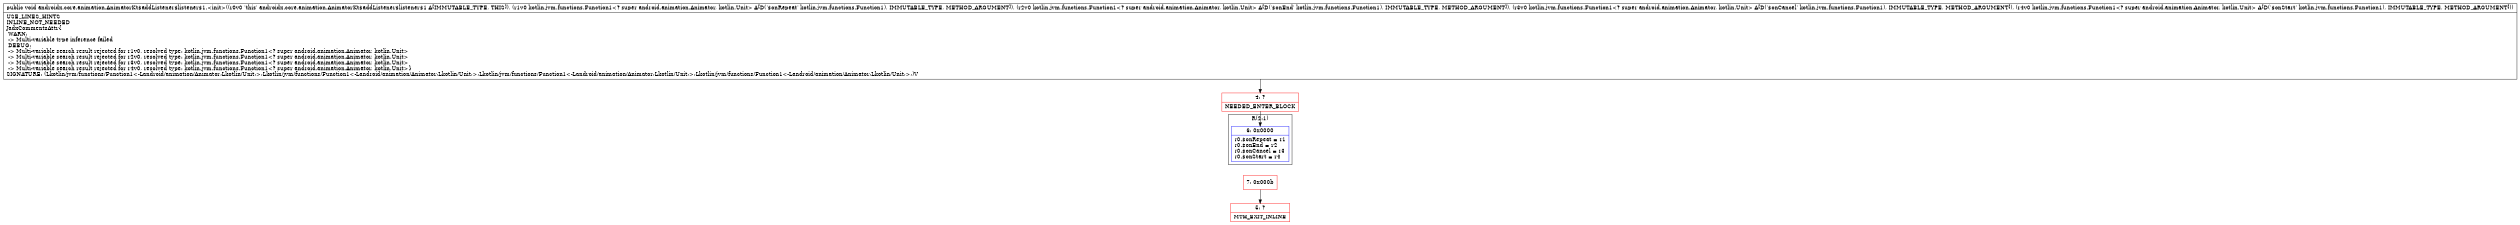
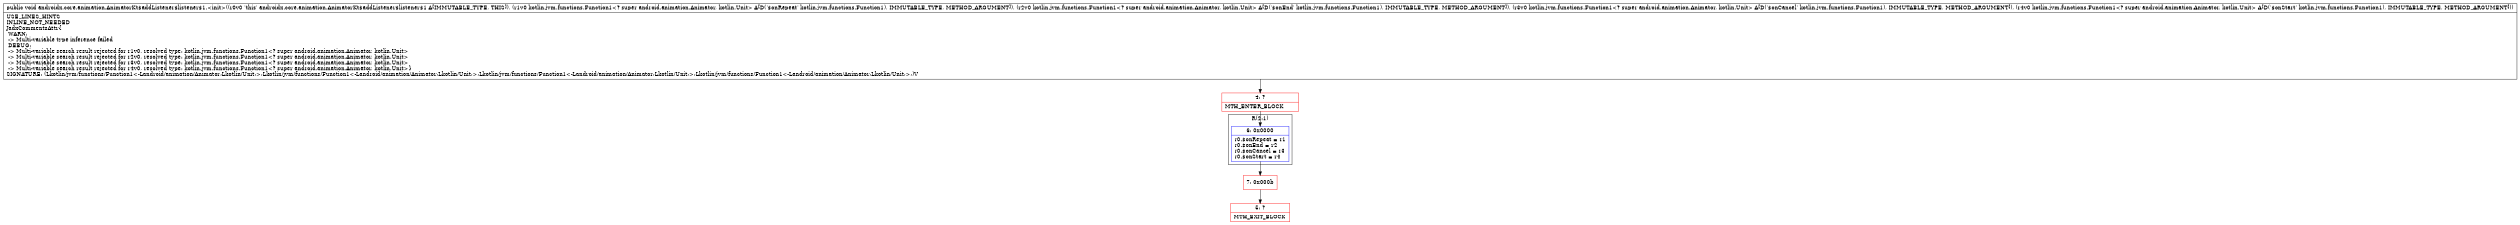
node "4: ?": text "NEEDED_ENTER_BLOCK" -> "MTH_ENTER_BLOCK"
edge "6: 0x0000" -> "7: 0x000b": added
node "5: ?": text "MTH_EXIT_INLINE" -> "MTH_EXIT_BLOCK"
